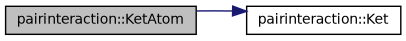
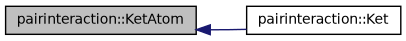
edge "pairinteraction::KetAtom" -> "pairinteraction::Ket": reversed
